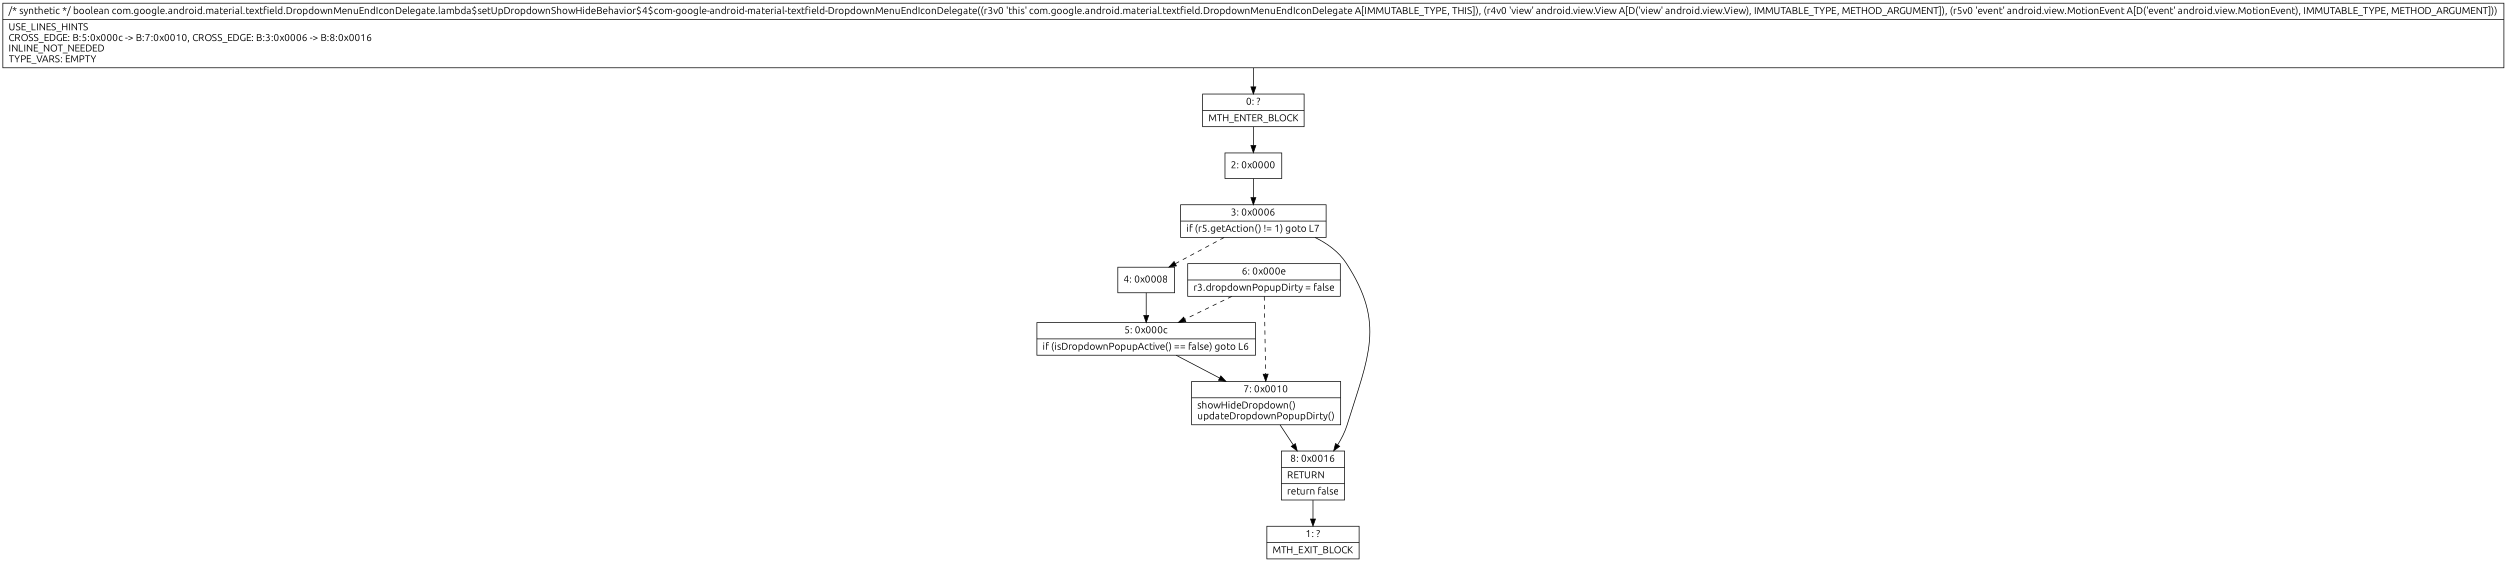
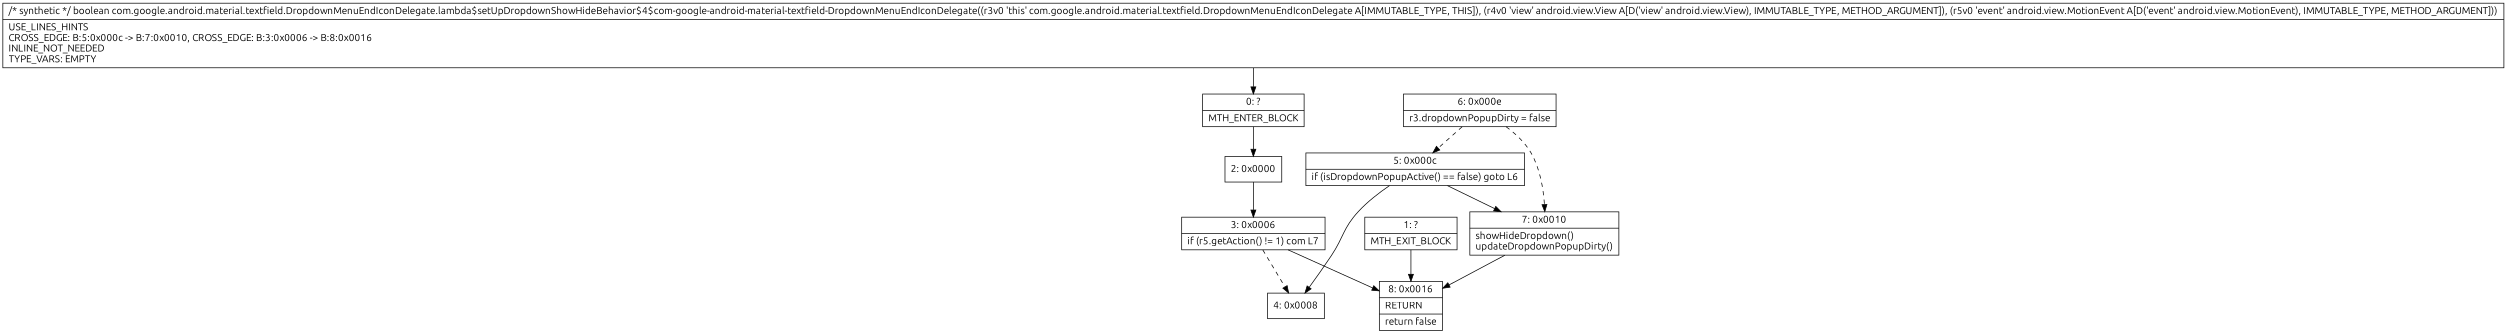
node "3: 0x0006": text "if (r5.getAction() != 1) goto L7" -> "if (r5.getAction() != 1) com L7"
edge "4: 0x0008" -> "5: 0x000c": reversed
edge "8: 0x0016" -> "1: ?": reversed
